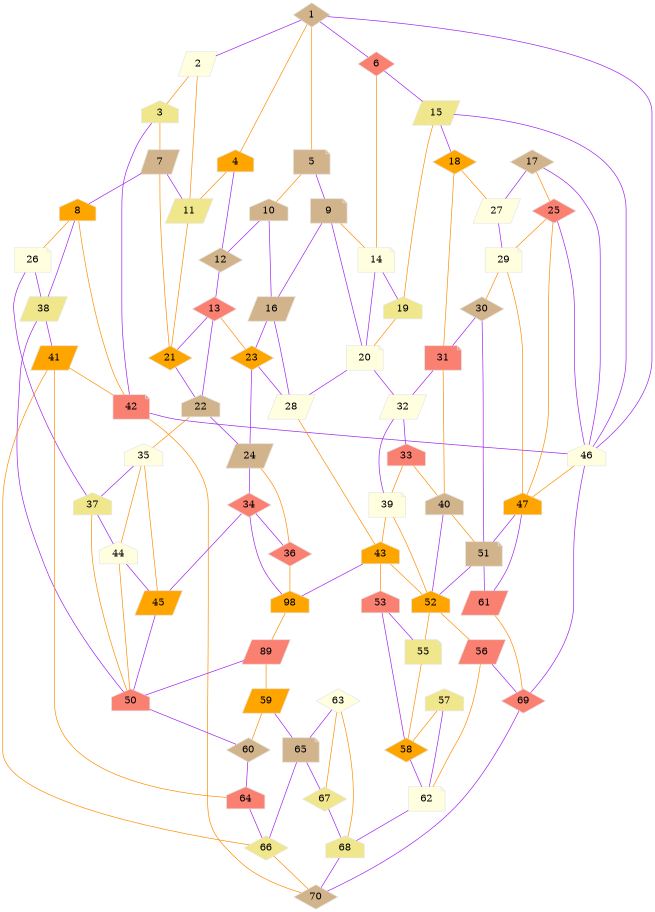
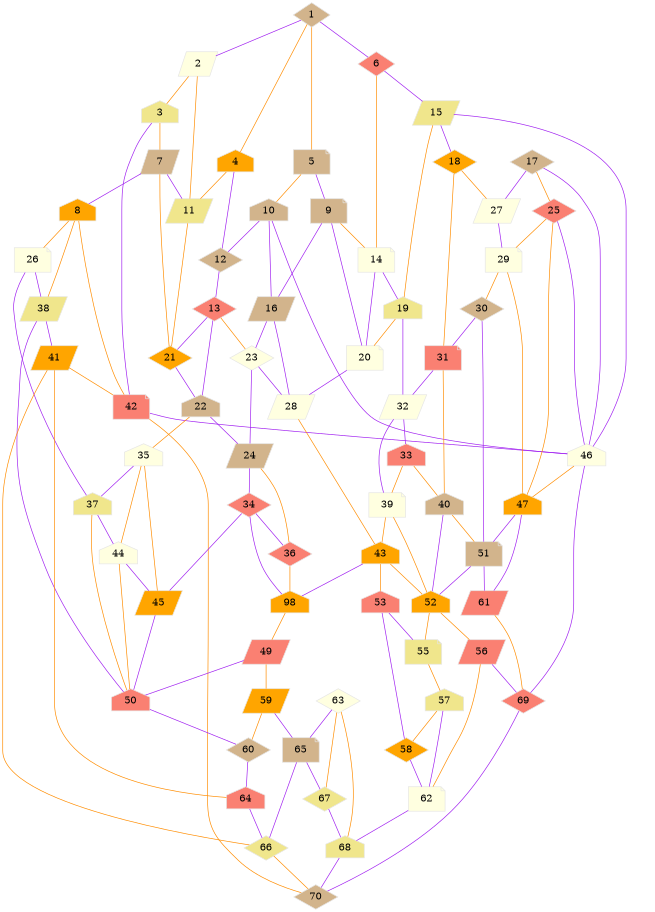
edge "1" -- "46": now "10" -- "46"
edge "8" -- "38": color purple -> darkorange
node "23": fillcolor orange -> lightyellow
edge "20" -- "32": now "19" -- "32"
node "89": label "89" -> "49"
edge "55" -- "58": now "55" -- "57"
